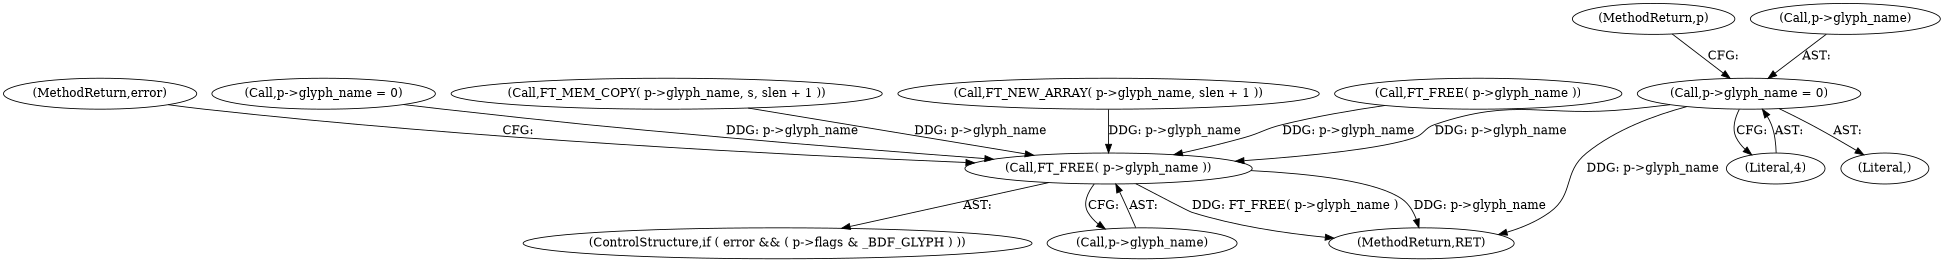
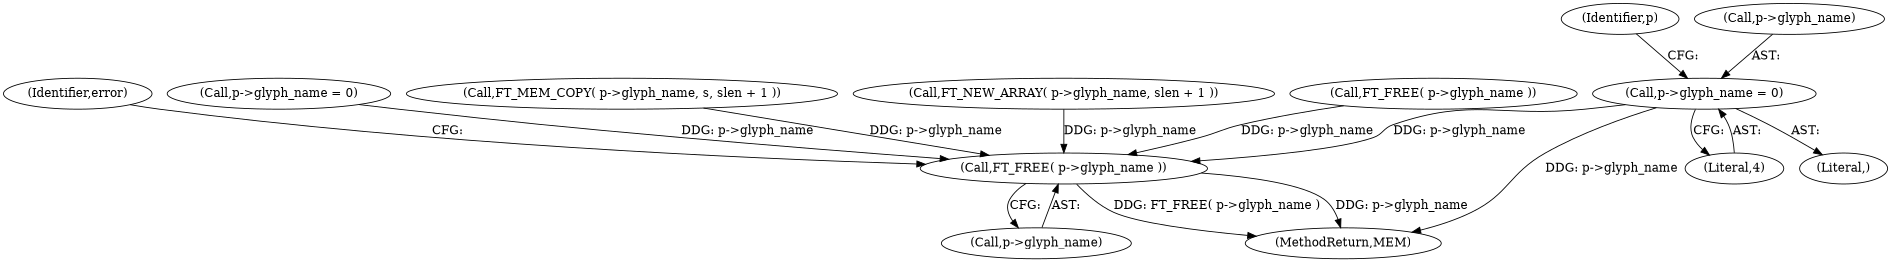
node "(MethodReturn,p)": label "(MethodReturn,p)" -> "(Identifier,p)"
node "(MethodReturn,error)": label "(MethodReturn,error)" -> "(Identifier,error)"
node "(ControlStructure,if ( error && ( p->flags & _BDF_GLYPH ) ))": removed
node "(MethodReturn,RET)": label "(MethodReturn,RET)" -> "(MethodReturn,MEM)"
